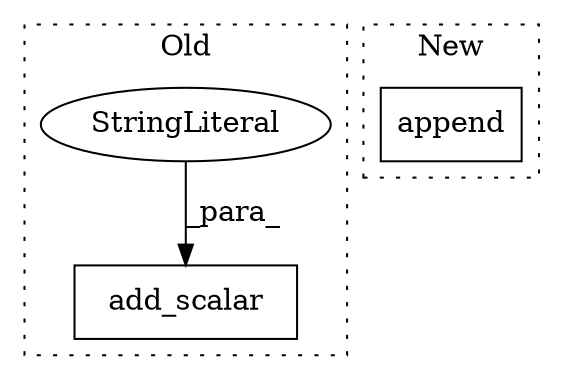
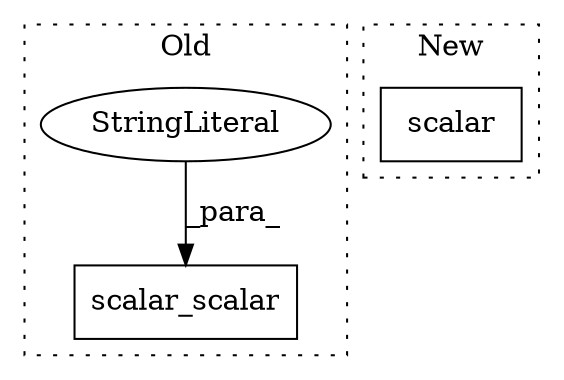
node "append": label "append" -> "scalar"
node "add_scalar": label "add_scalar" -> "scalar_scalar"
